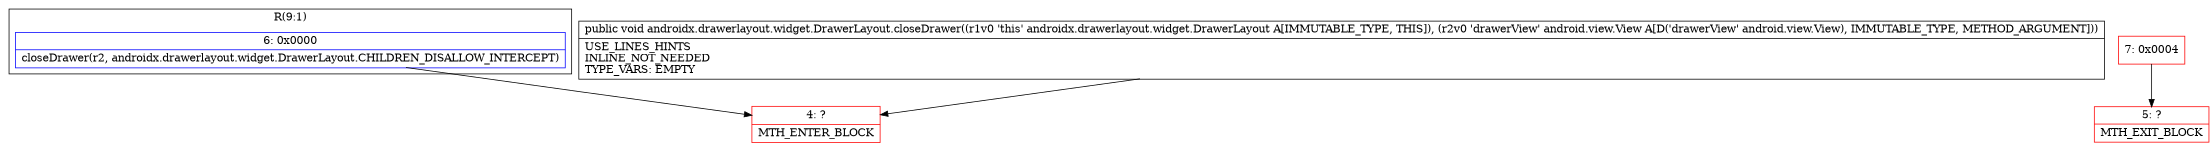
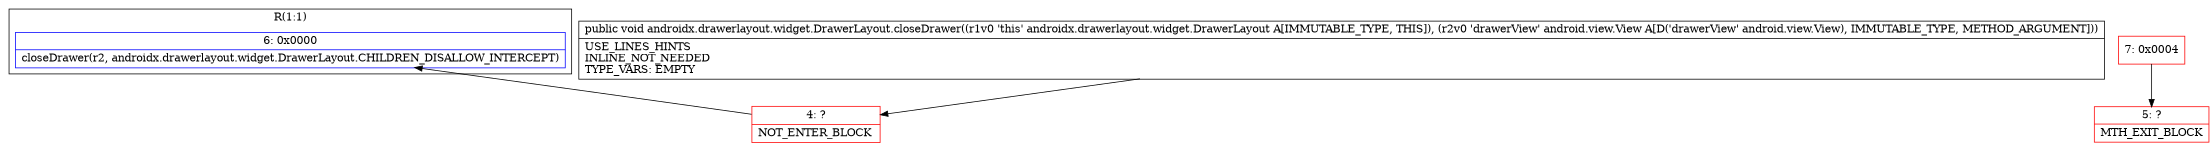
cluster "R(9:1)": label "R(9:1)" -> "R(1:1)"
edge "6: 0x0000" -> "4: ?": reversed
node "4: ?": text "MTH_ENTER_BLOCK" -> "NOT_ENTER_BLOCK"
